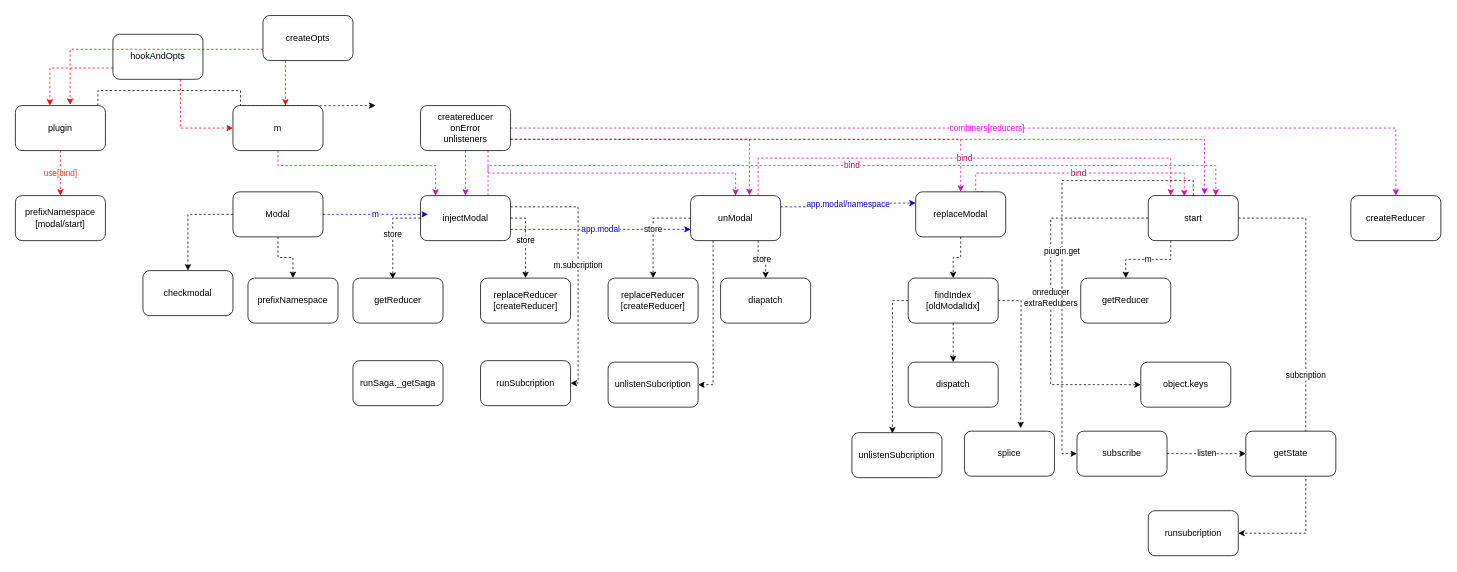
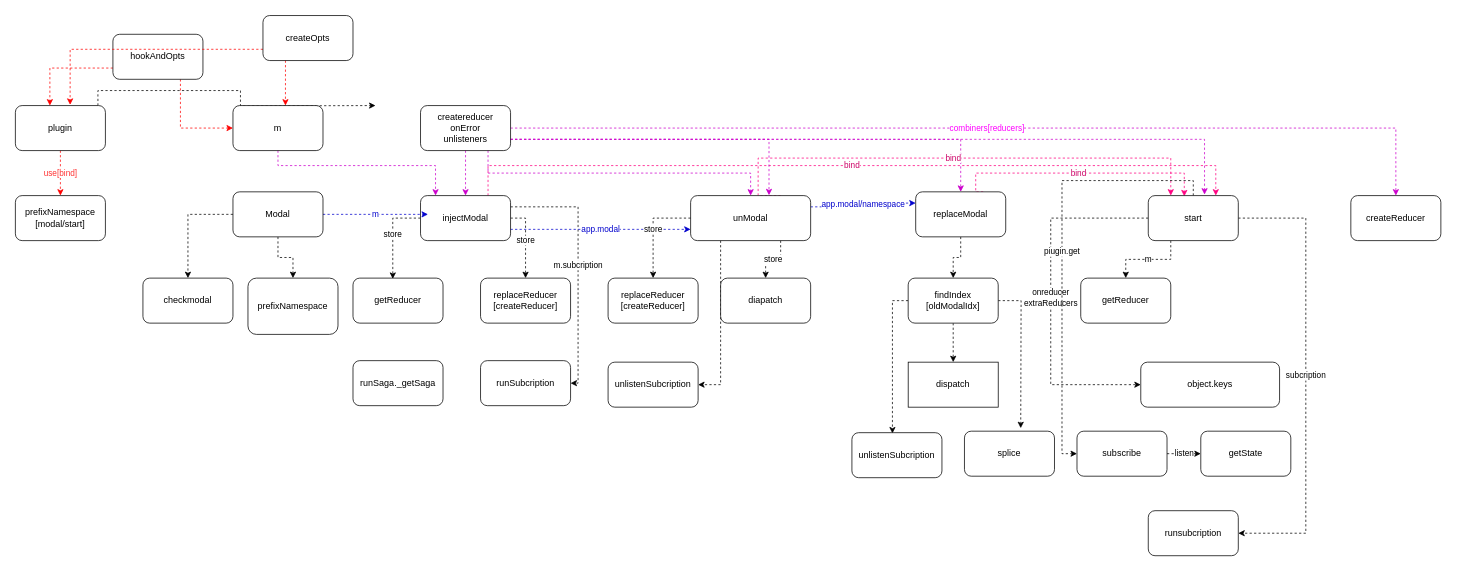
node "unModal": size 90x45 -> 120x45
node "checkmodal": moved (188, 293) -> (188, 300)
node "prefixNamespace": size 90x45 -> 90x56
node "dispatch": shape rounded rectangle -> rectangle
node "object.keys": size 90x45 -> 139x45
node "getState": moved (1290, 453) -> (1245, 453)
